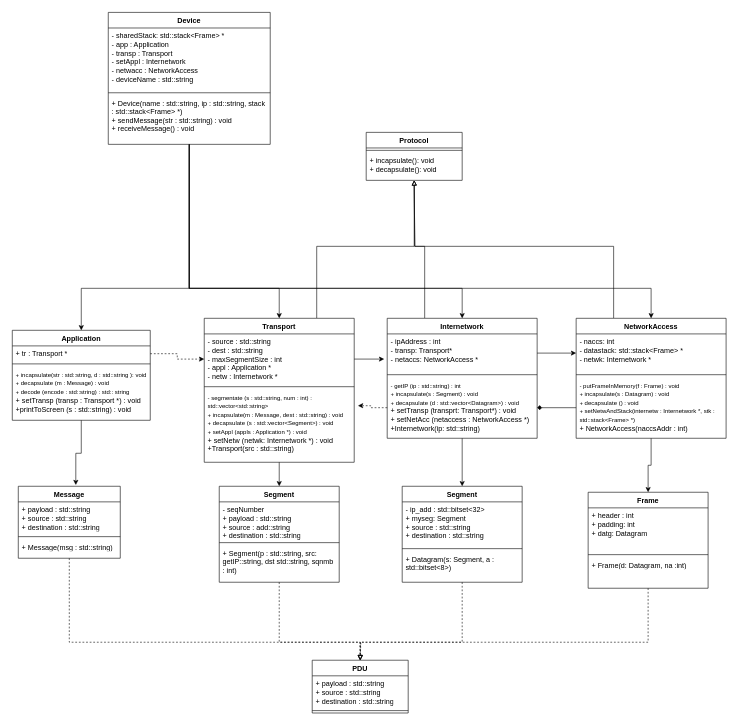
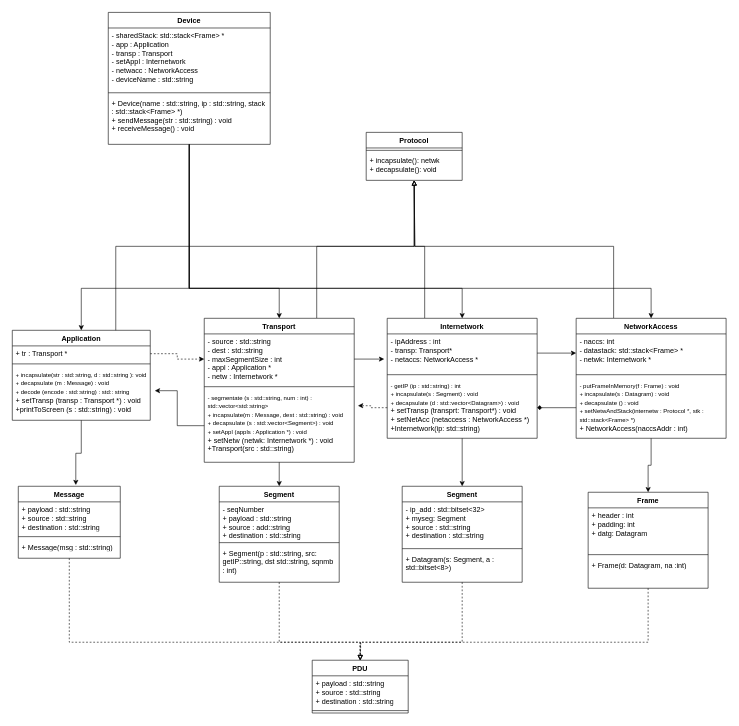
node "+ incapsulate(): void + decapsulate(): void": label "+ incapsulate(): void + decapsulate(): void" -> "+ incapsulate(): netwk + decapsulate(): void"
edge "Application" -> "Protocol": added
node "- putFrameInMemory(f : Frame) : void + incapsulate(s : Datagram) : void + decapsulate () : void + setNetwAndStack(internetw : Internetwork *, stk : std::stack<Frame> *) + NetworkAccess(naccsAddr : int)": label "- putFrameInMemory(f : Frame) : void + incapsulate(s : Datagram) : void + decapsulate () : void + setNetwAndStack(internetw : Internetwork *, stk : std::stack<Frame> *) + NetworkAccess(naccsAddr : int)" -> "- putFrameInMemory(f : Frame) : void + incapsulate(s : Datagram) : void + decapsulate () : void + setNetwAndStack(internetw : Protocol *, stk : std::stack<Frame> *) + NetworkAccess(naccsAddr : int)"
edge "- segmentate (s : std::string, num : int) : std::vector<std::string> + incapsulate(m : Message, dest : std::string) : void + decapsulate (s : std::vector<Segment>) : void + setAppl (appls : Application *) : void + setNetw (netwk: Internetwork *) : void +Transport(src : std::string)" -> "+ incapsulate(str : std::string, d : std::string ): void + decapsulate (m : Message) : void + decode (encode : std::string) : std:: string + setTransp (transp : Transport *) : void +printToScreen (s : std::string) : void": added
